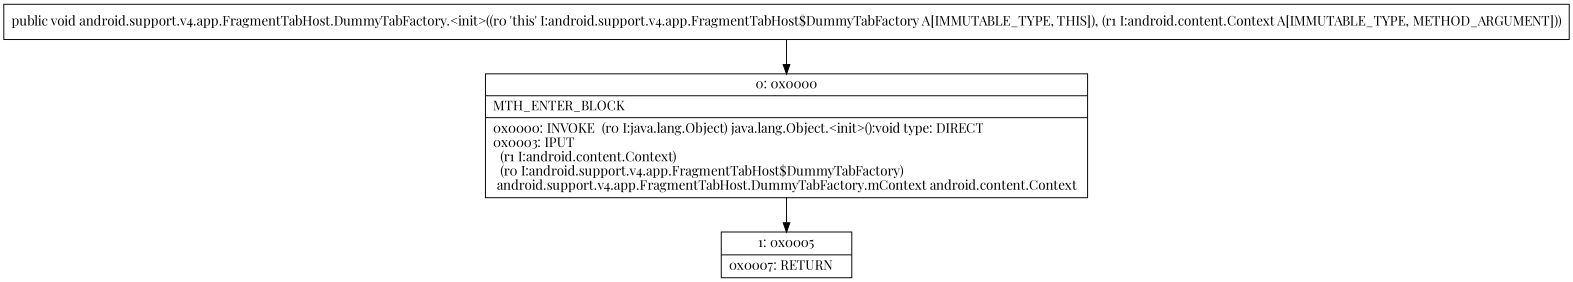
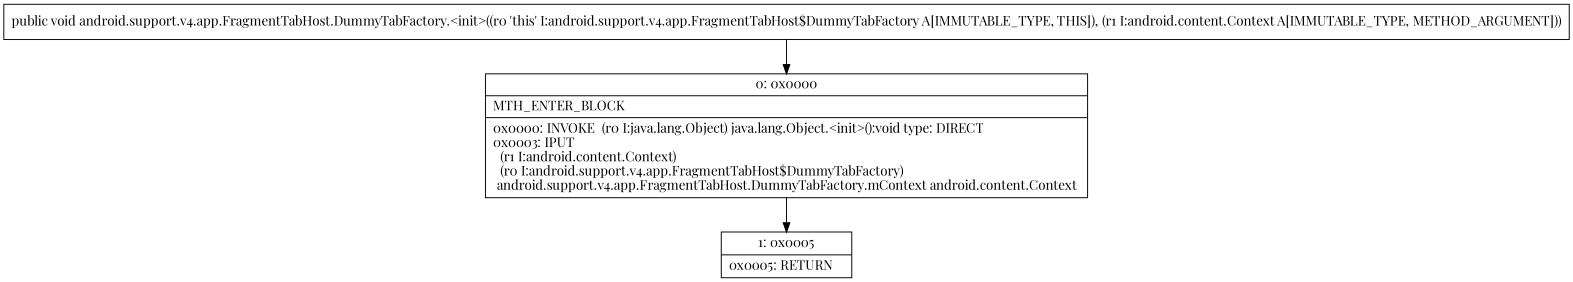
node "1: 0x0005": text "0x0007: RETURN" -> "0x0005: RETURN"
